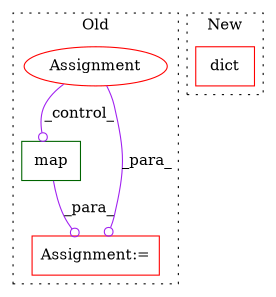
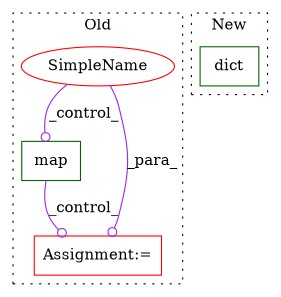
node "Assignment": label "Assignment" -> "SimpleName"
node "dict": color red -> darkgreen
edge "map" -> "Assignment:=": label "_para_" -> "_control_"
